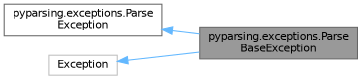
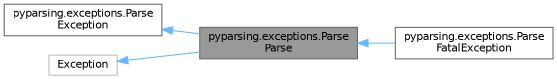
node "pyparsing.exceptions.Parse BaseException": label "pyparsing.exceptions.Parse BaseException" -> "pyparsing.exceptions.Parse Parse"
node "pyparsing.exceptions.Parse FatalException": added
